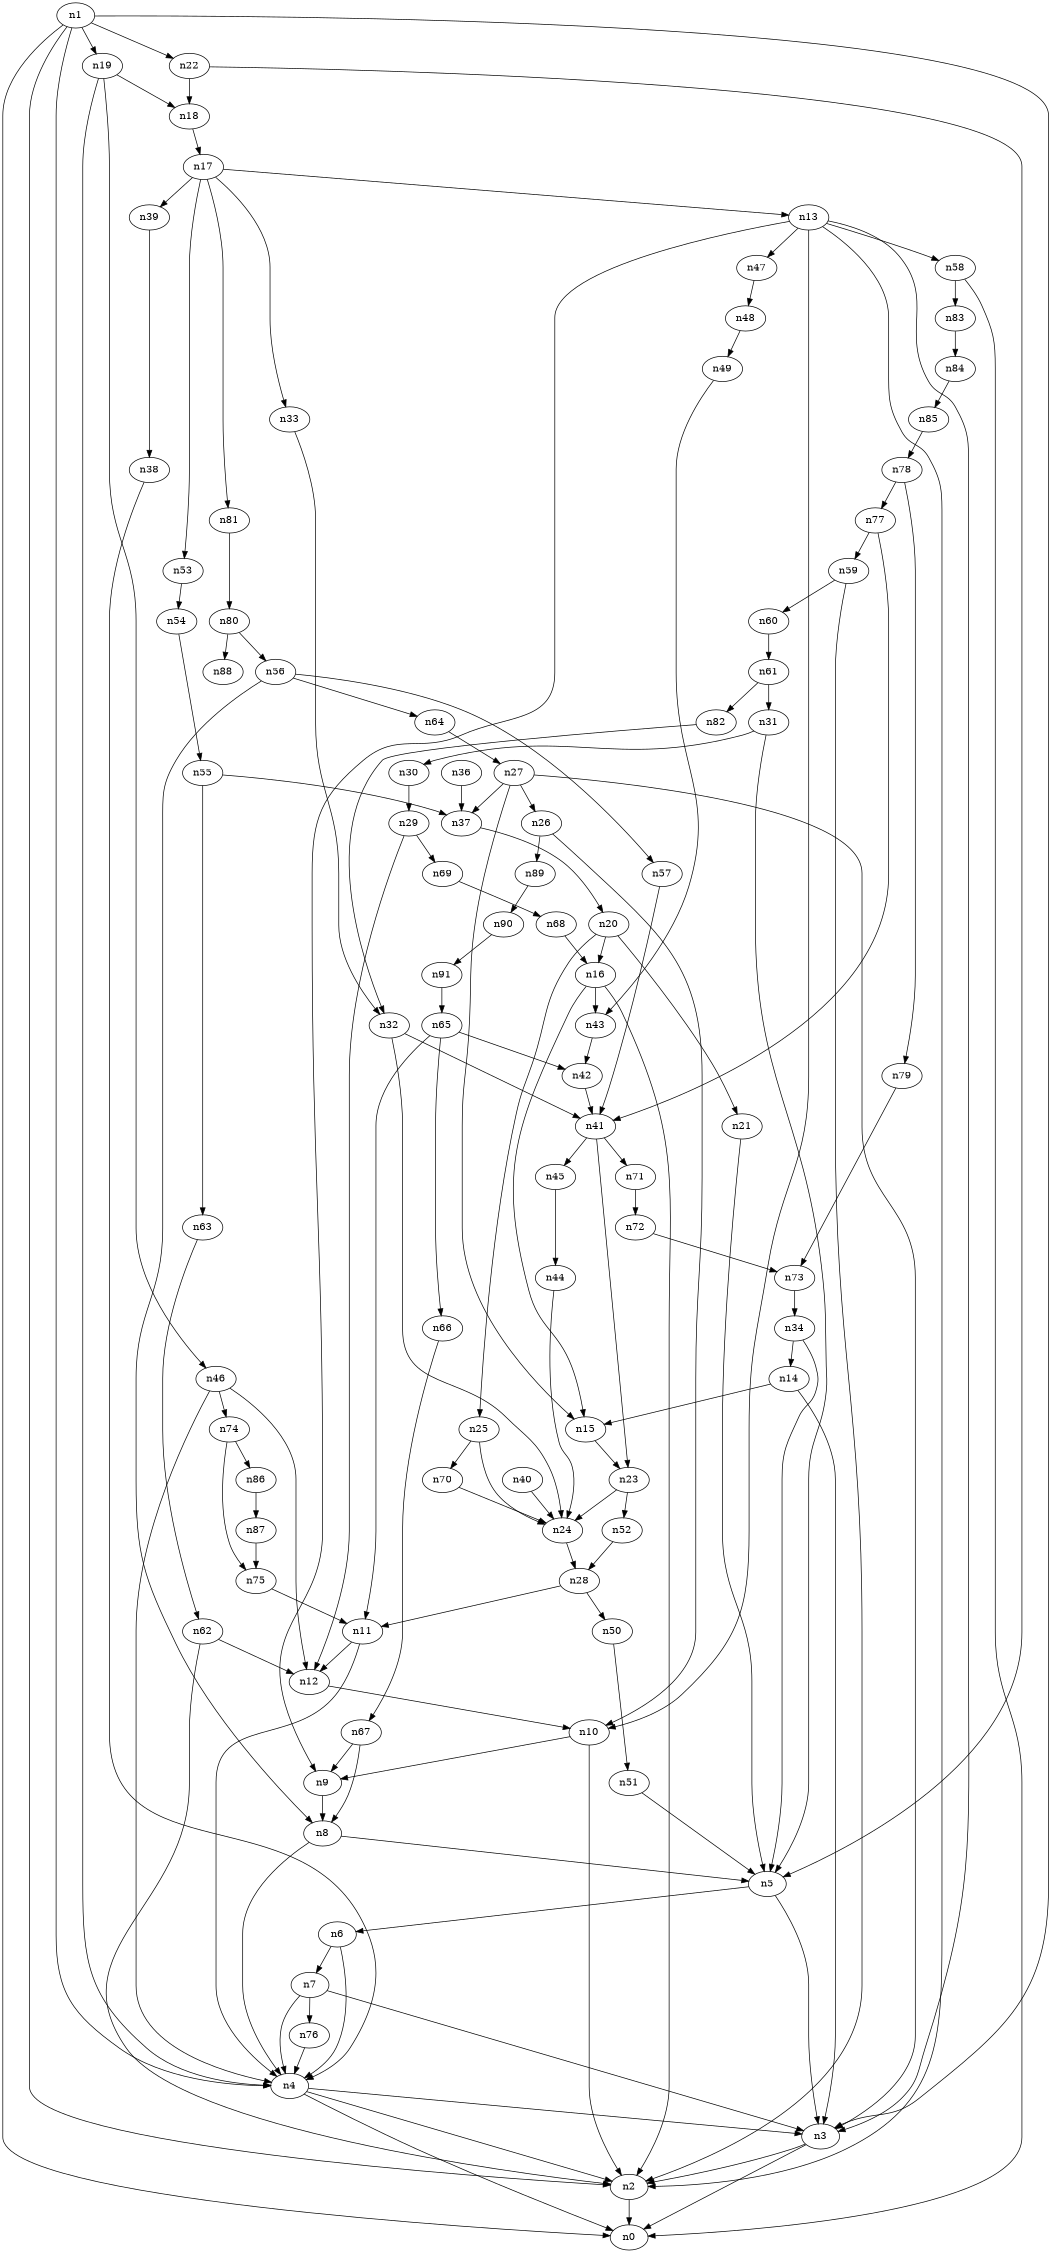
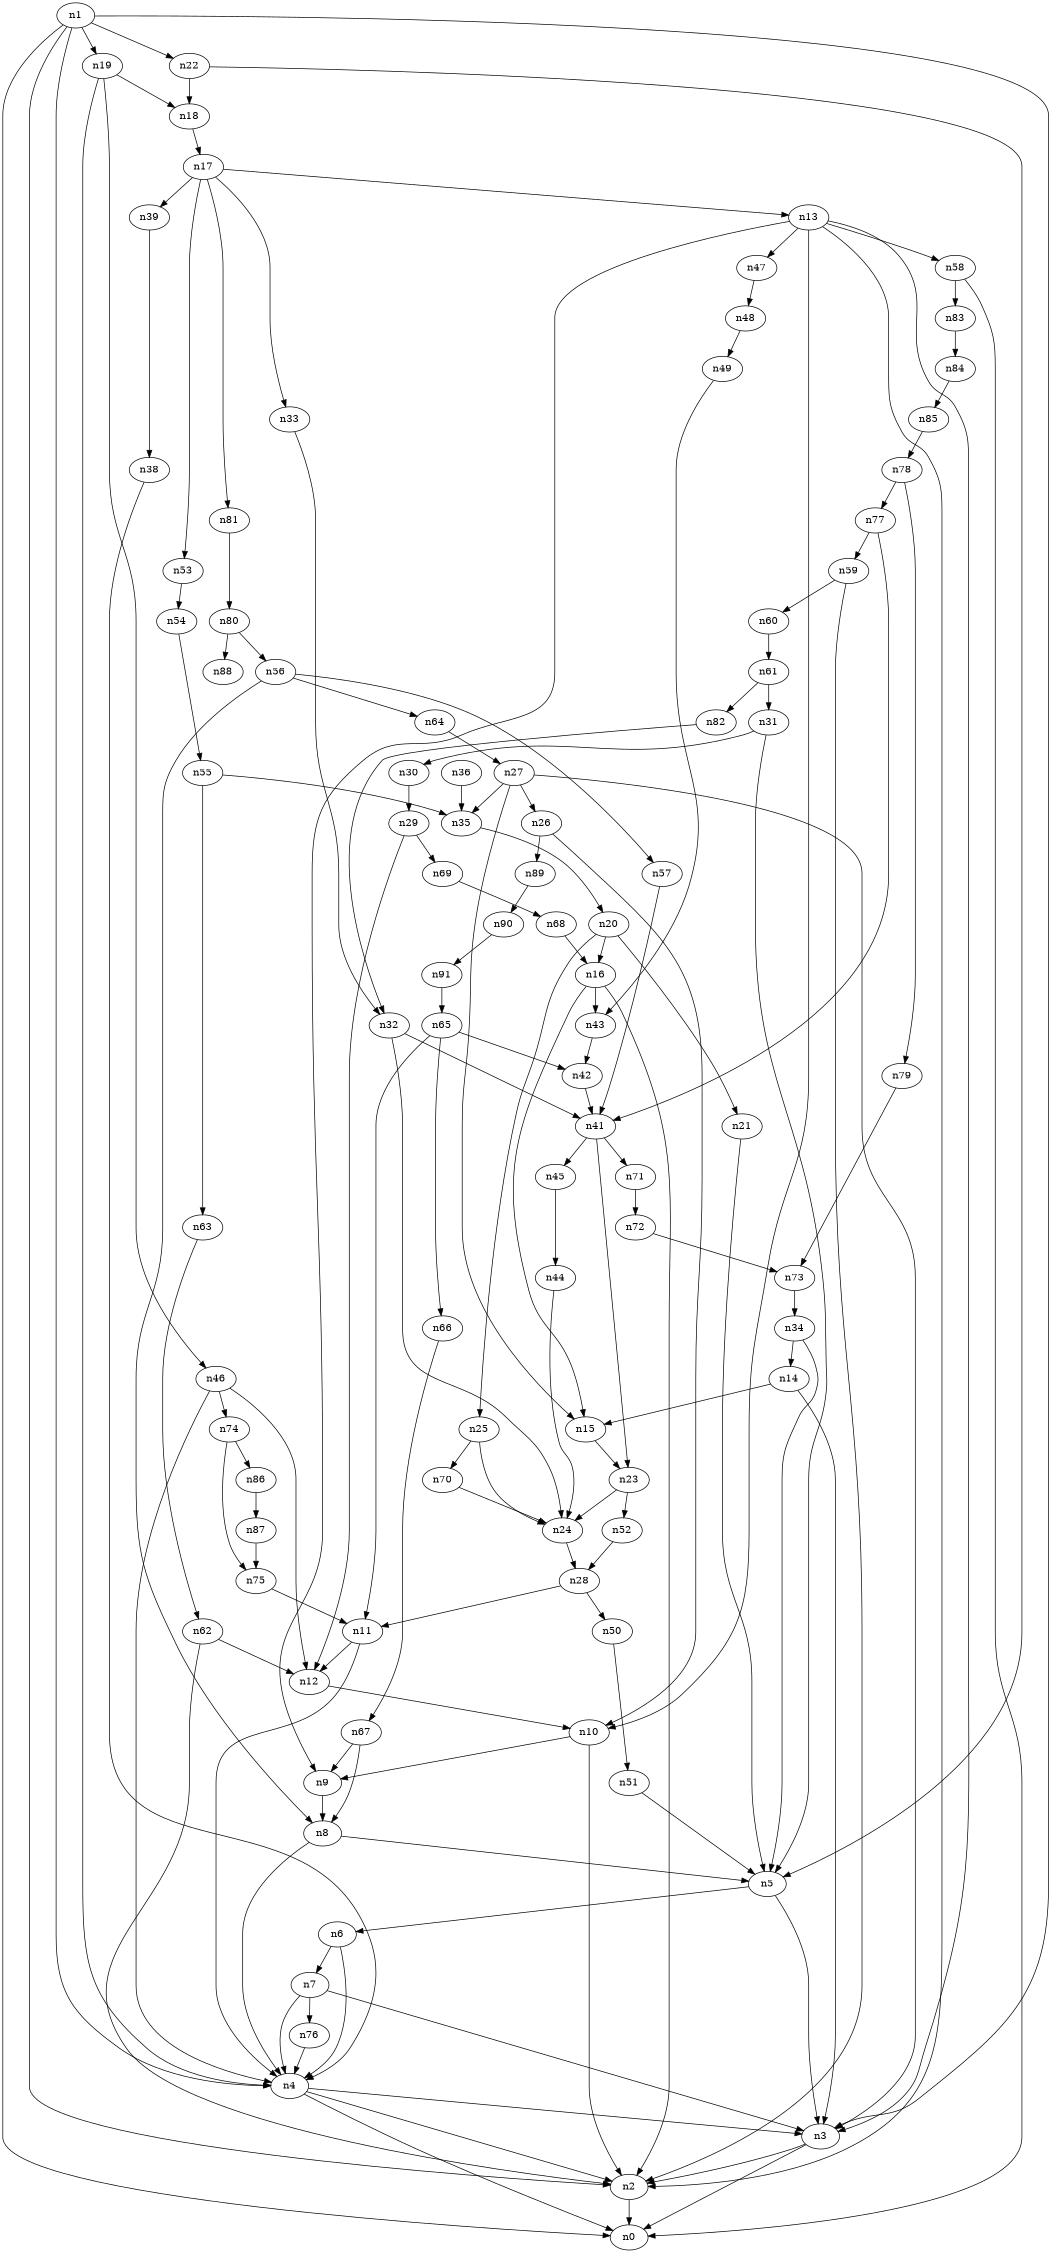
node "n37": label "n37" -> "n35"
node "n40": removed
